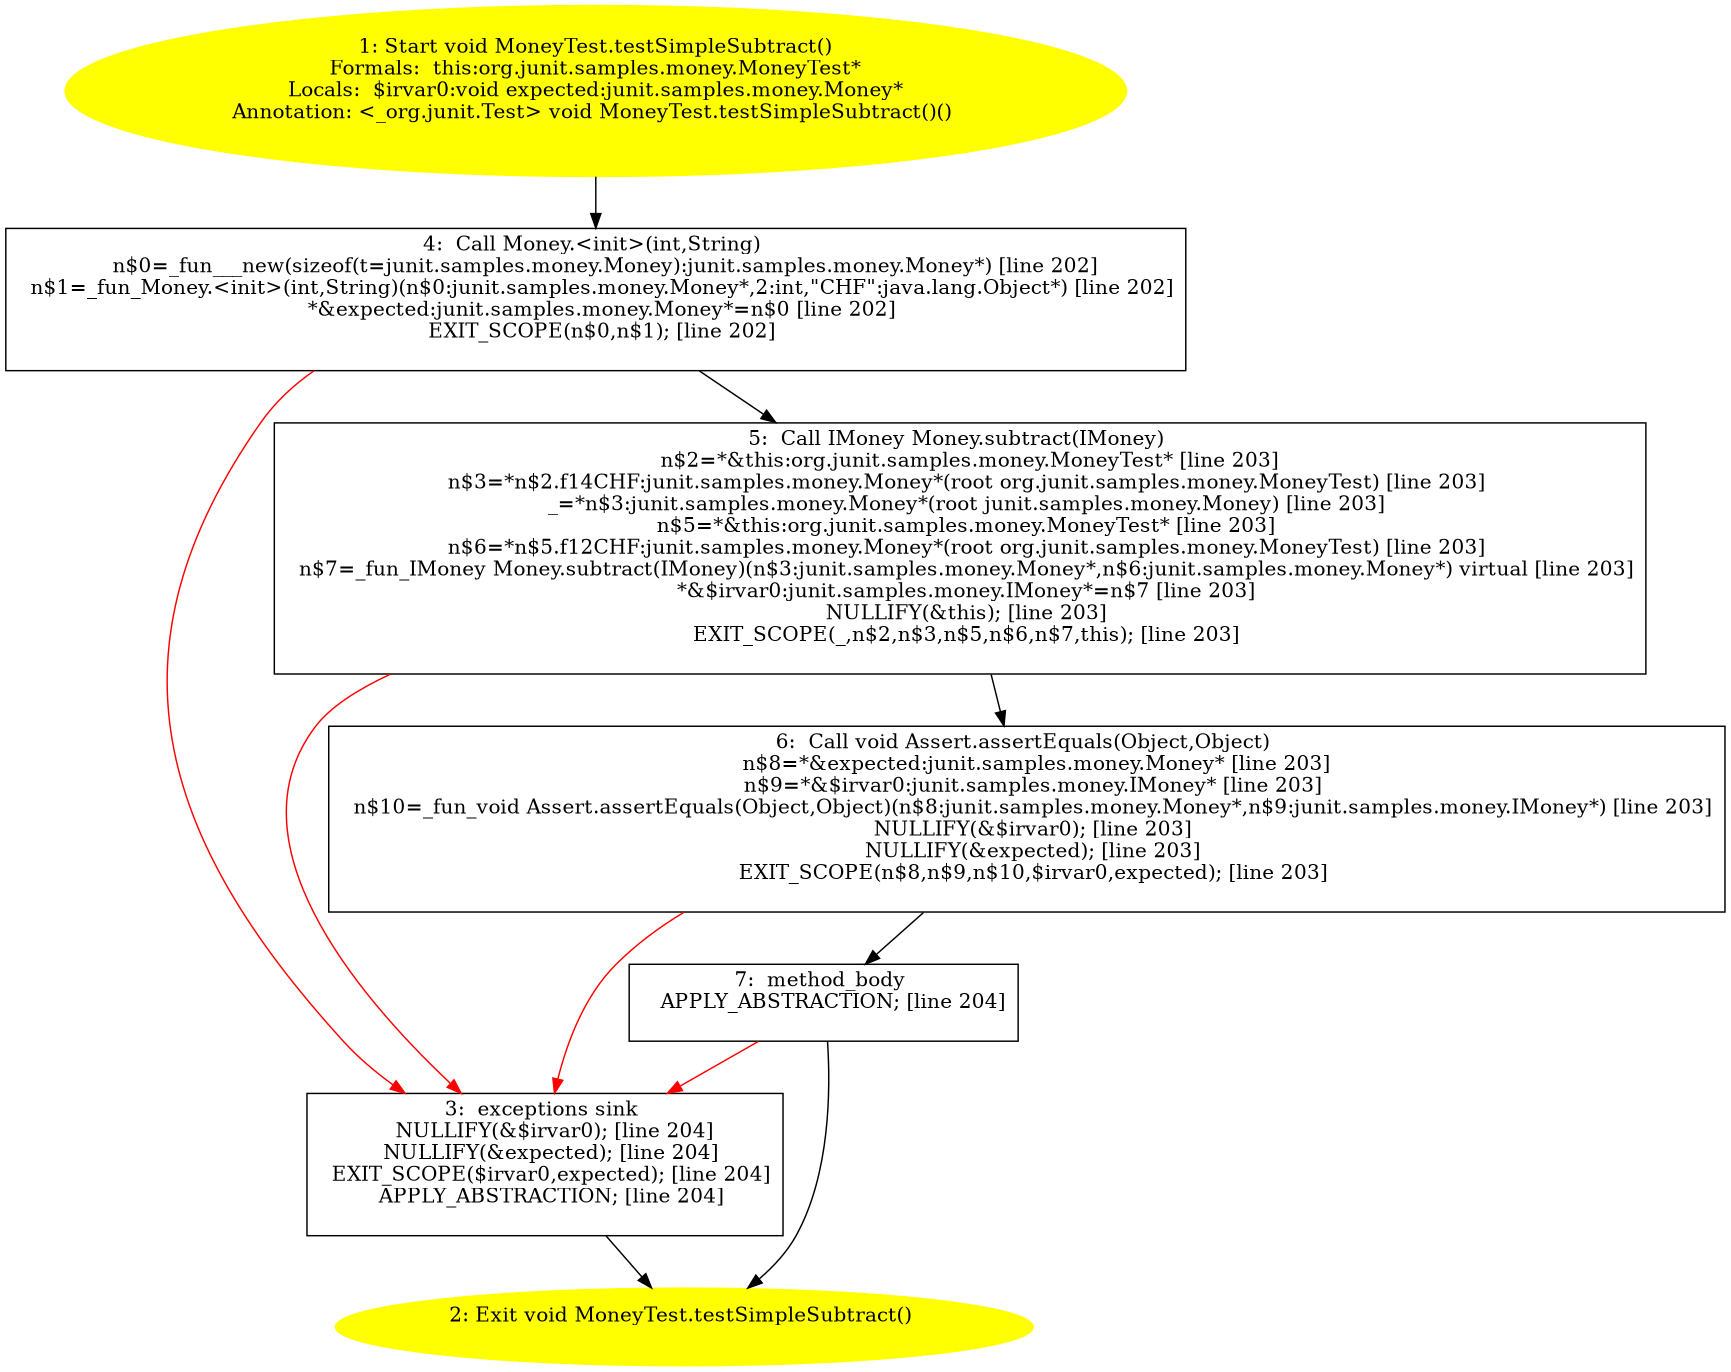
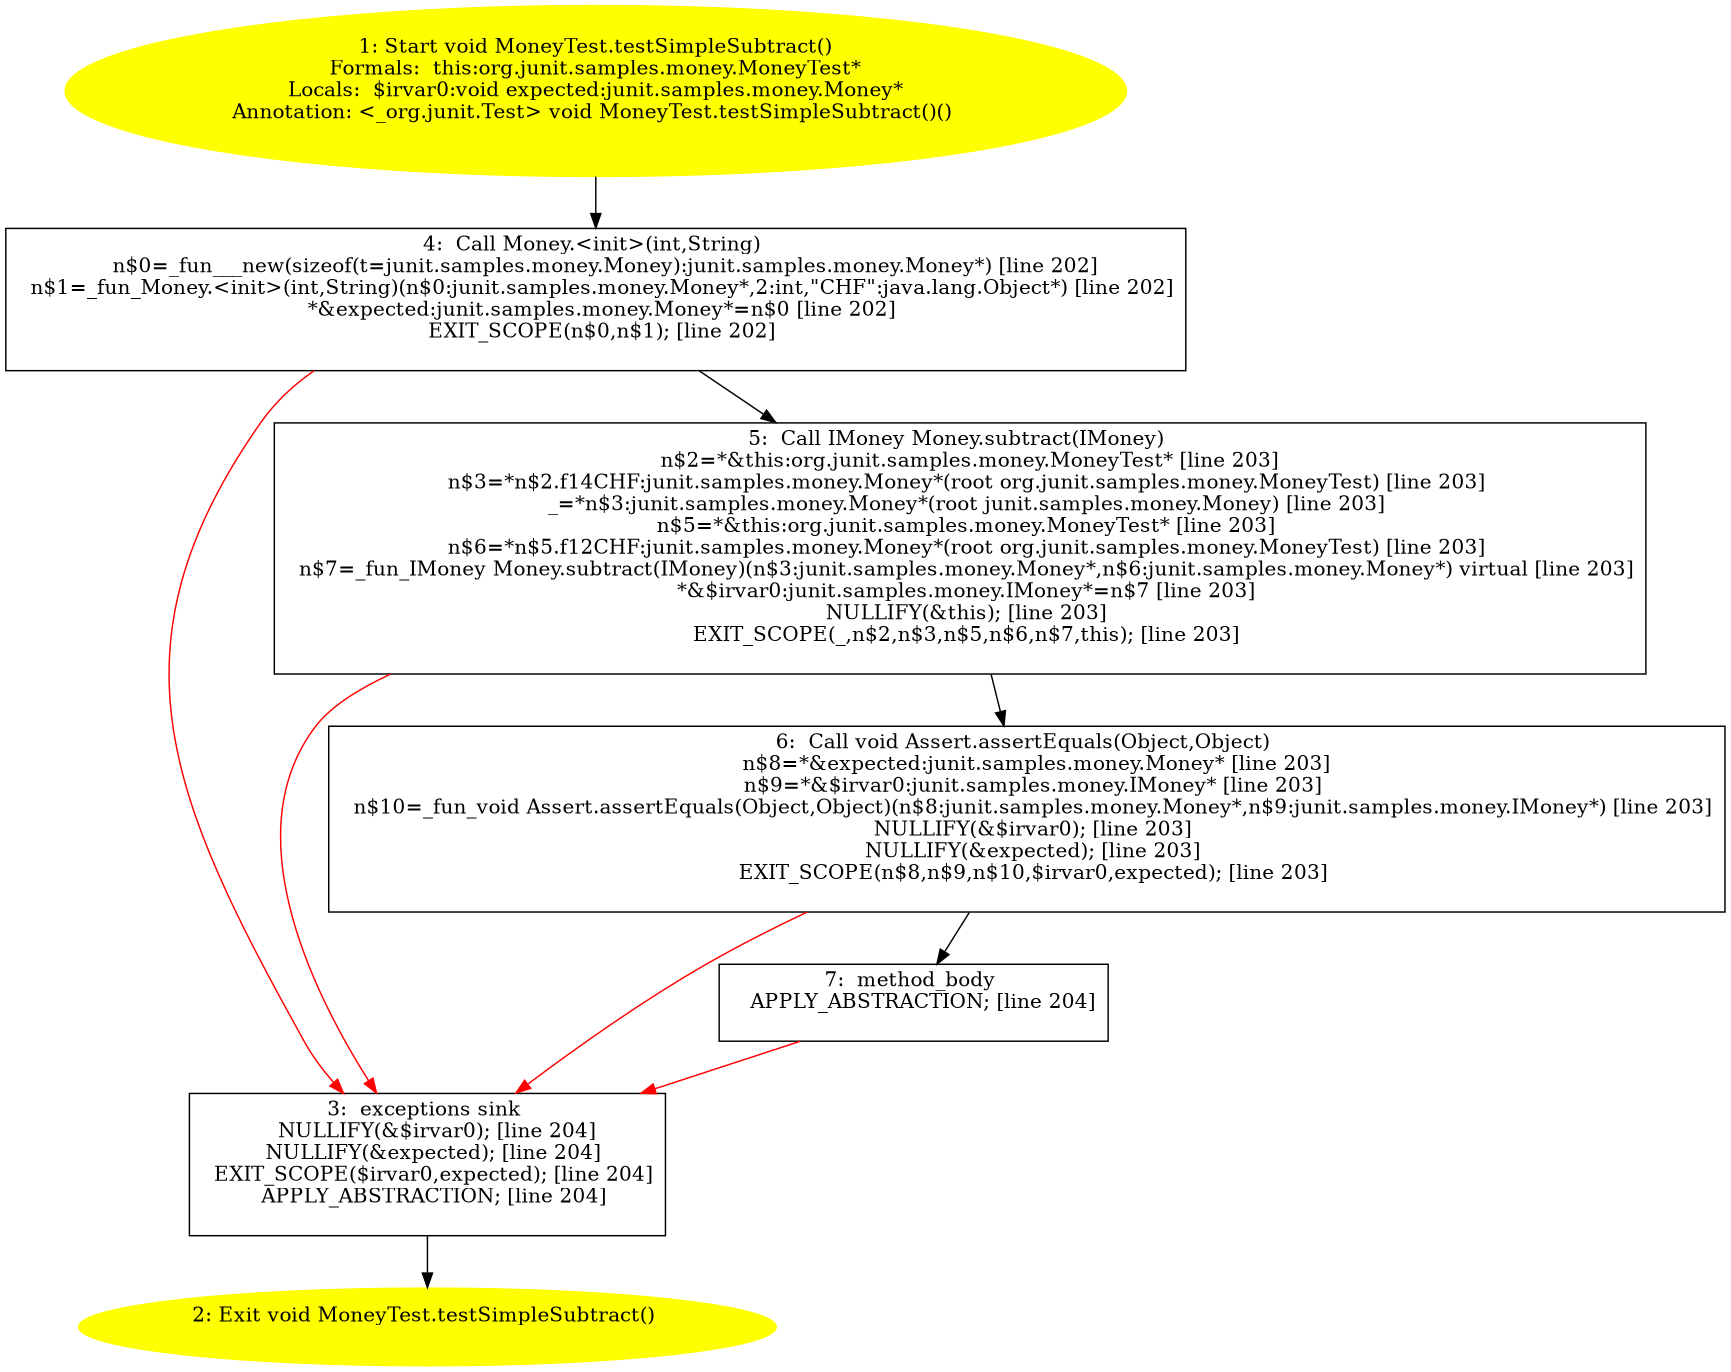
edge "7:  method_body APPLY_ABSTRACTION; [line 204]" -> "2: Exit void MoneyTest.testSimpleSubtract()": removed
